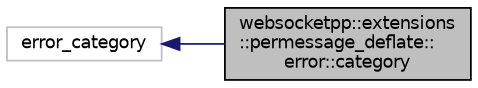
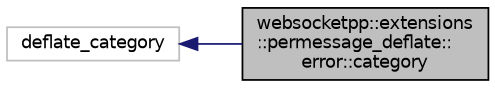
node "error_category": label "error_category" -> "deflate_category"
